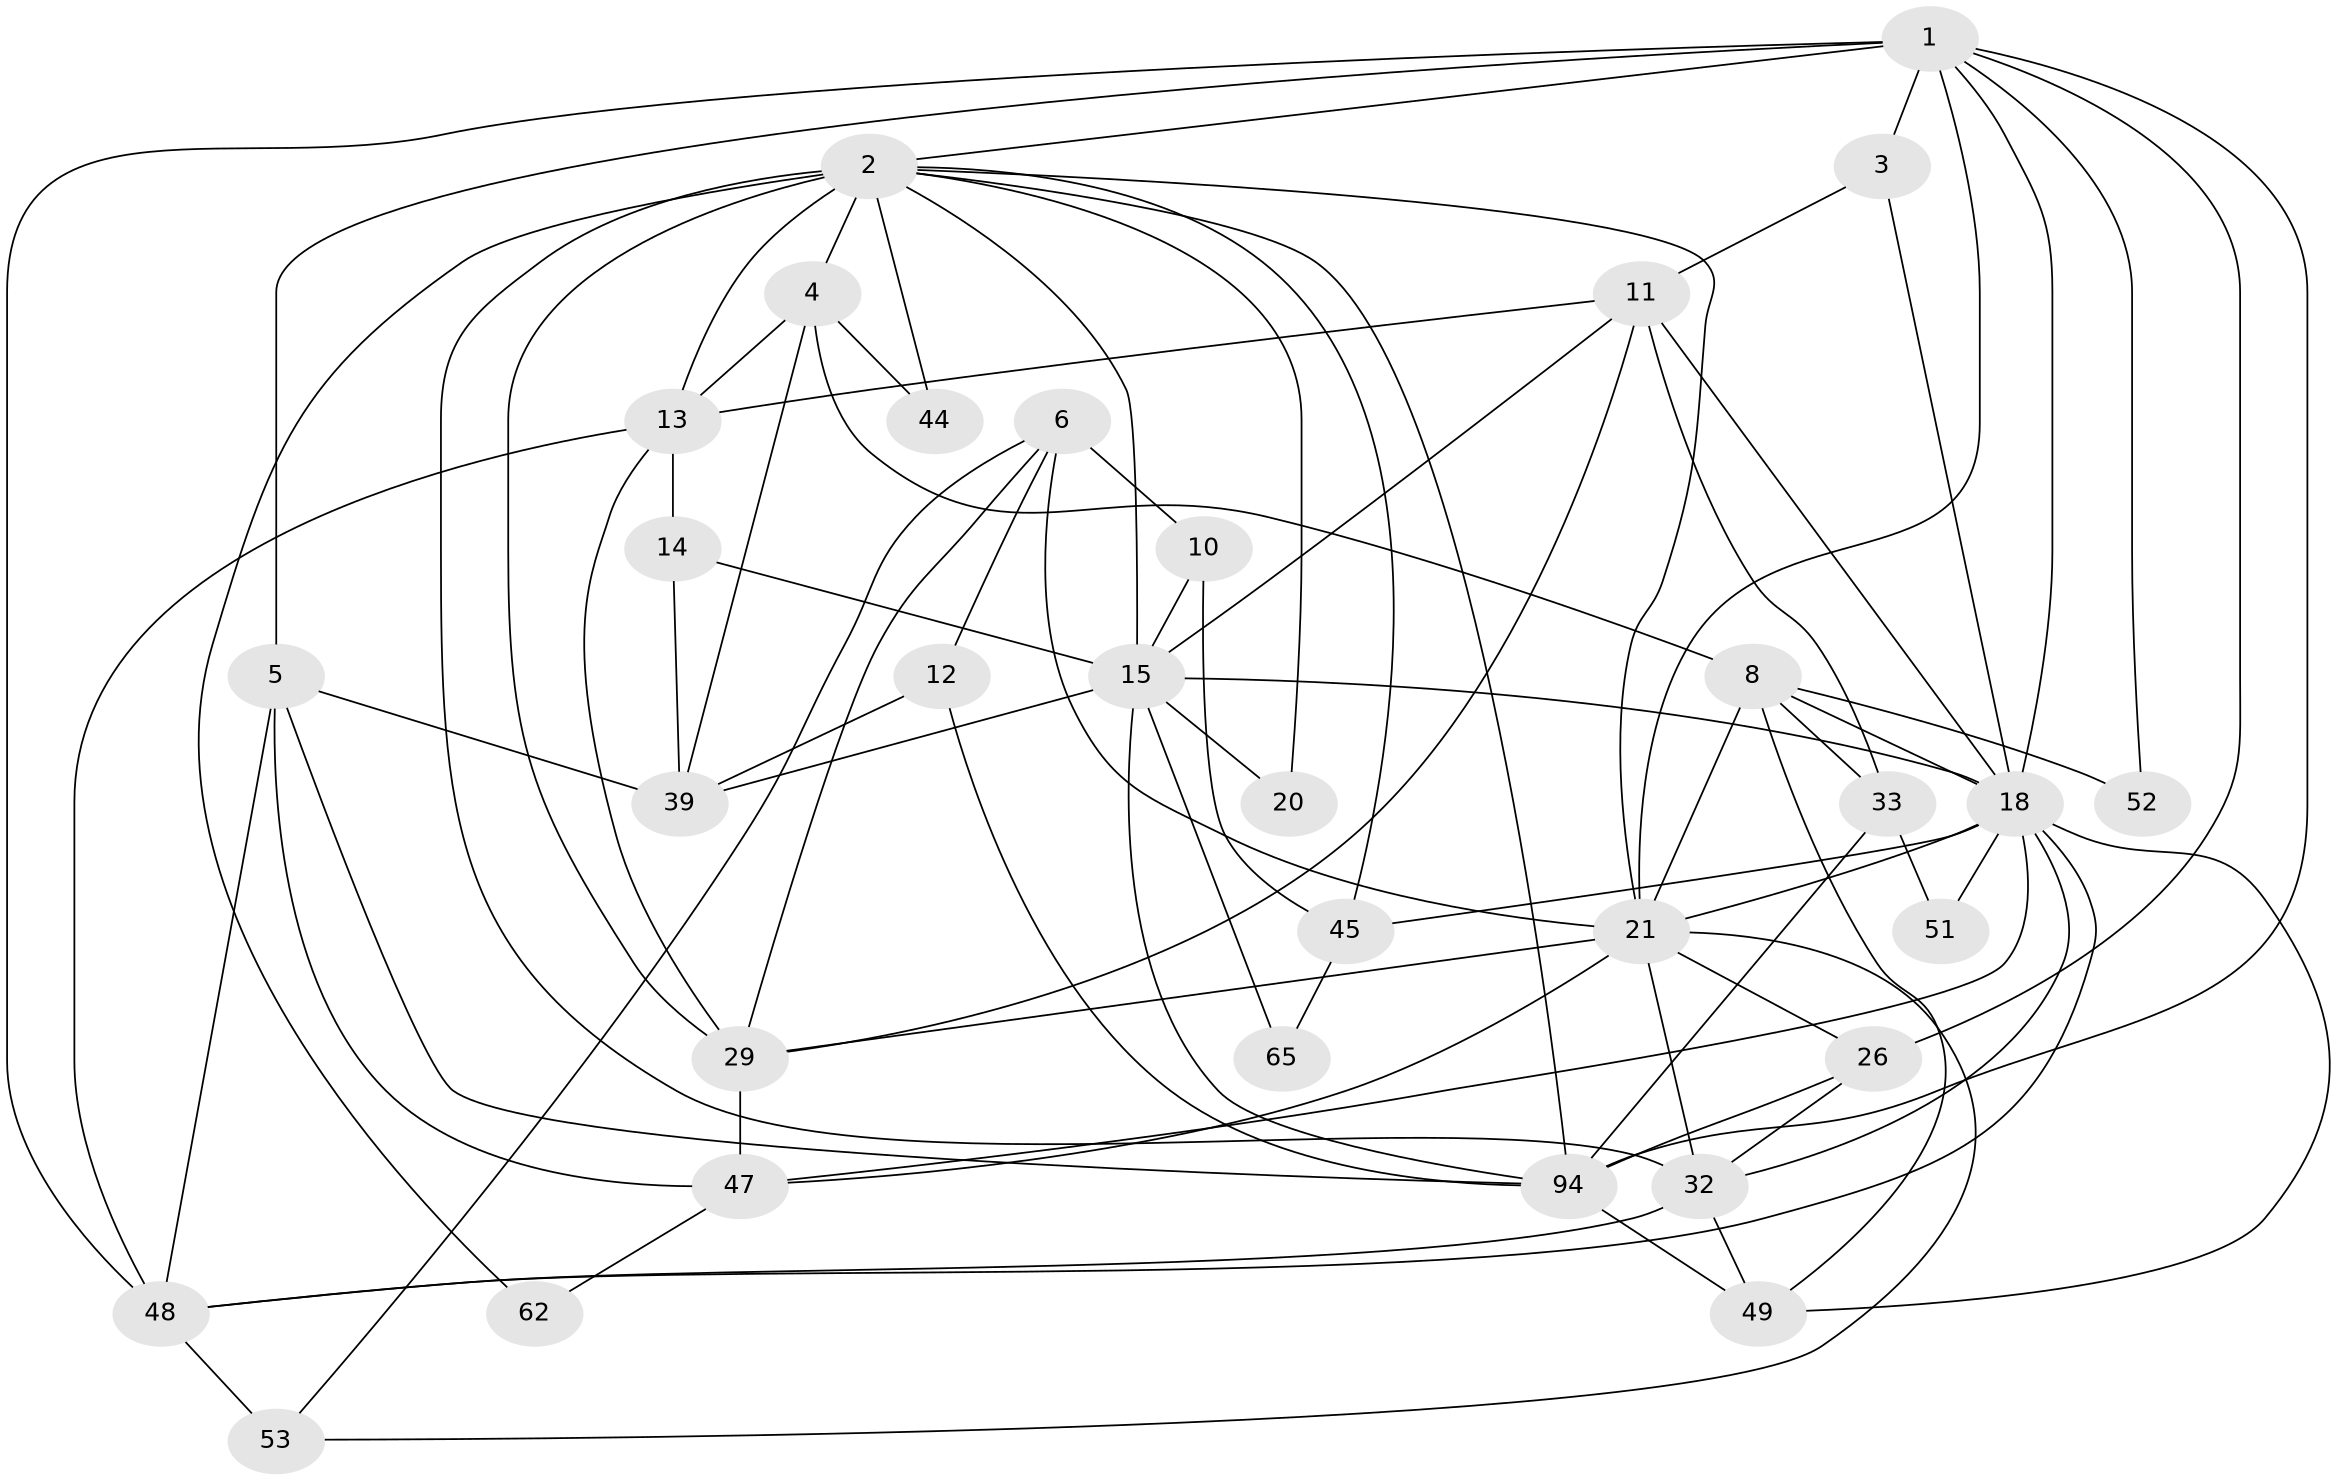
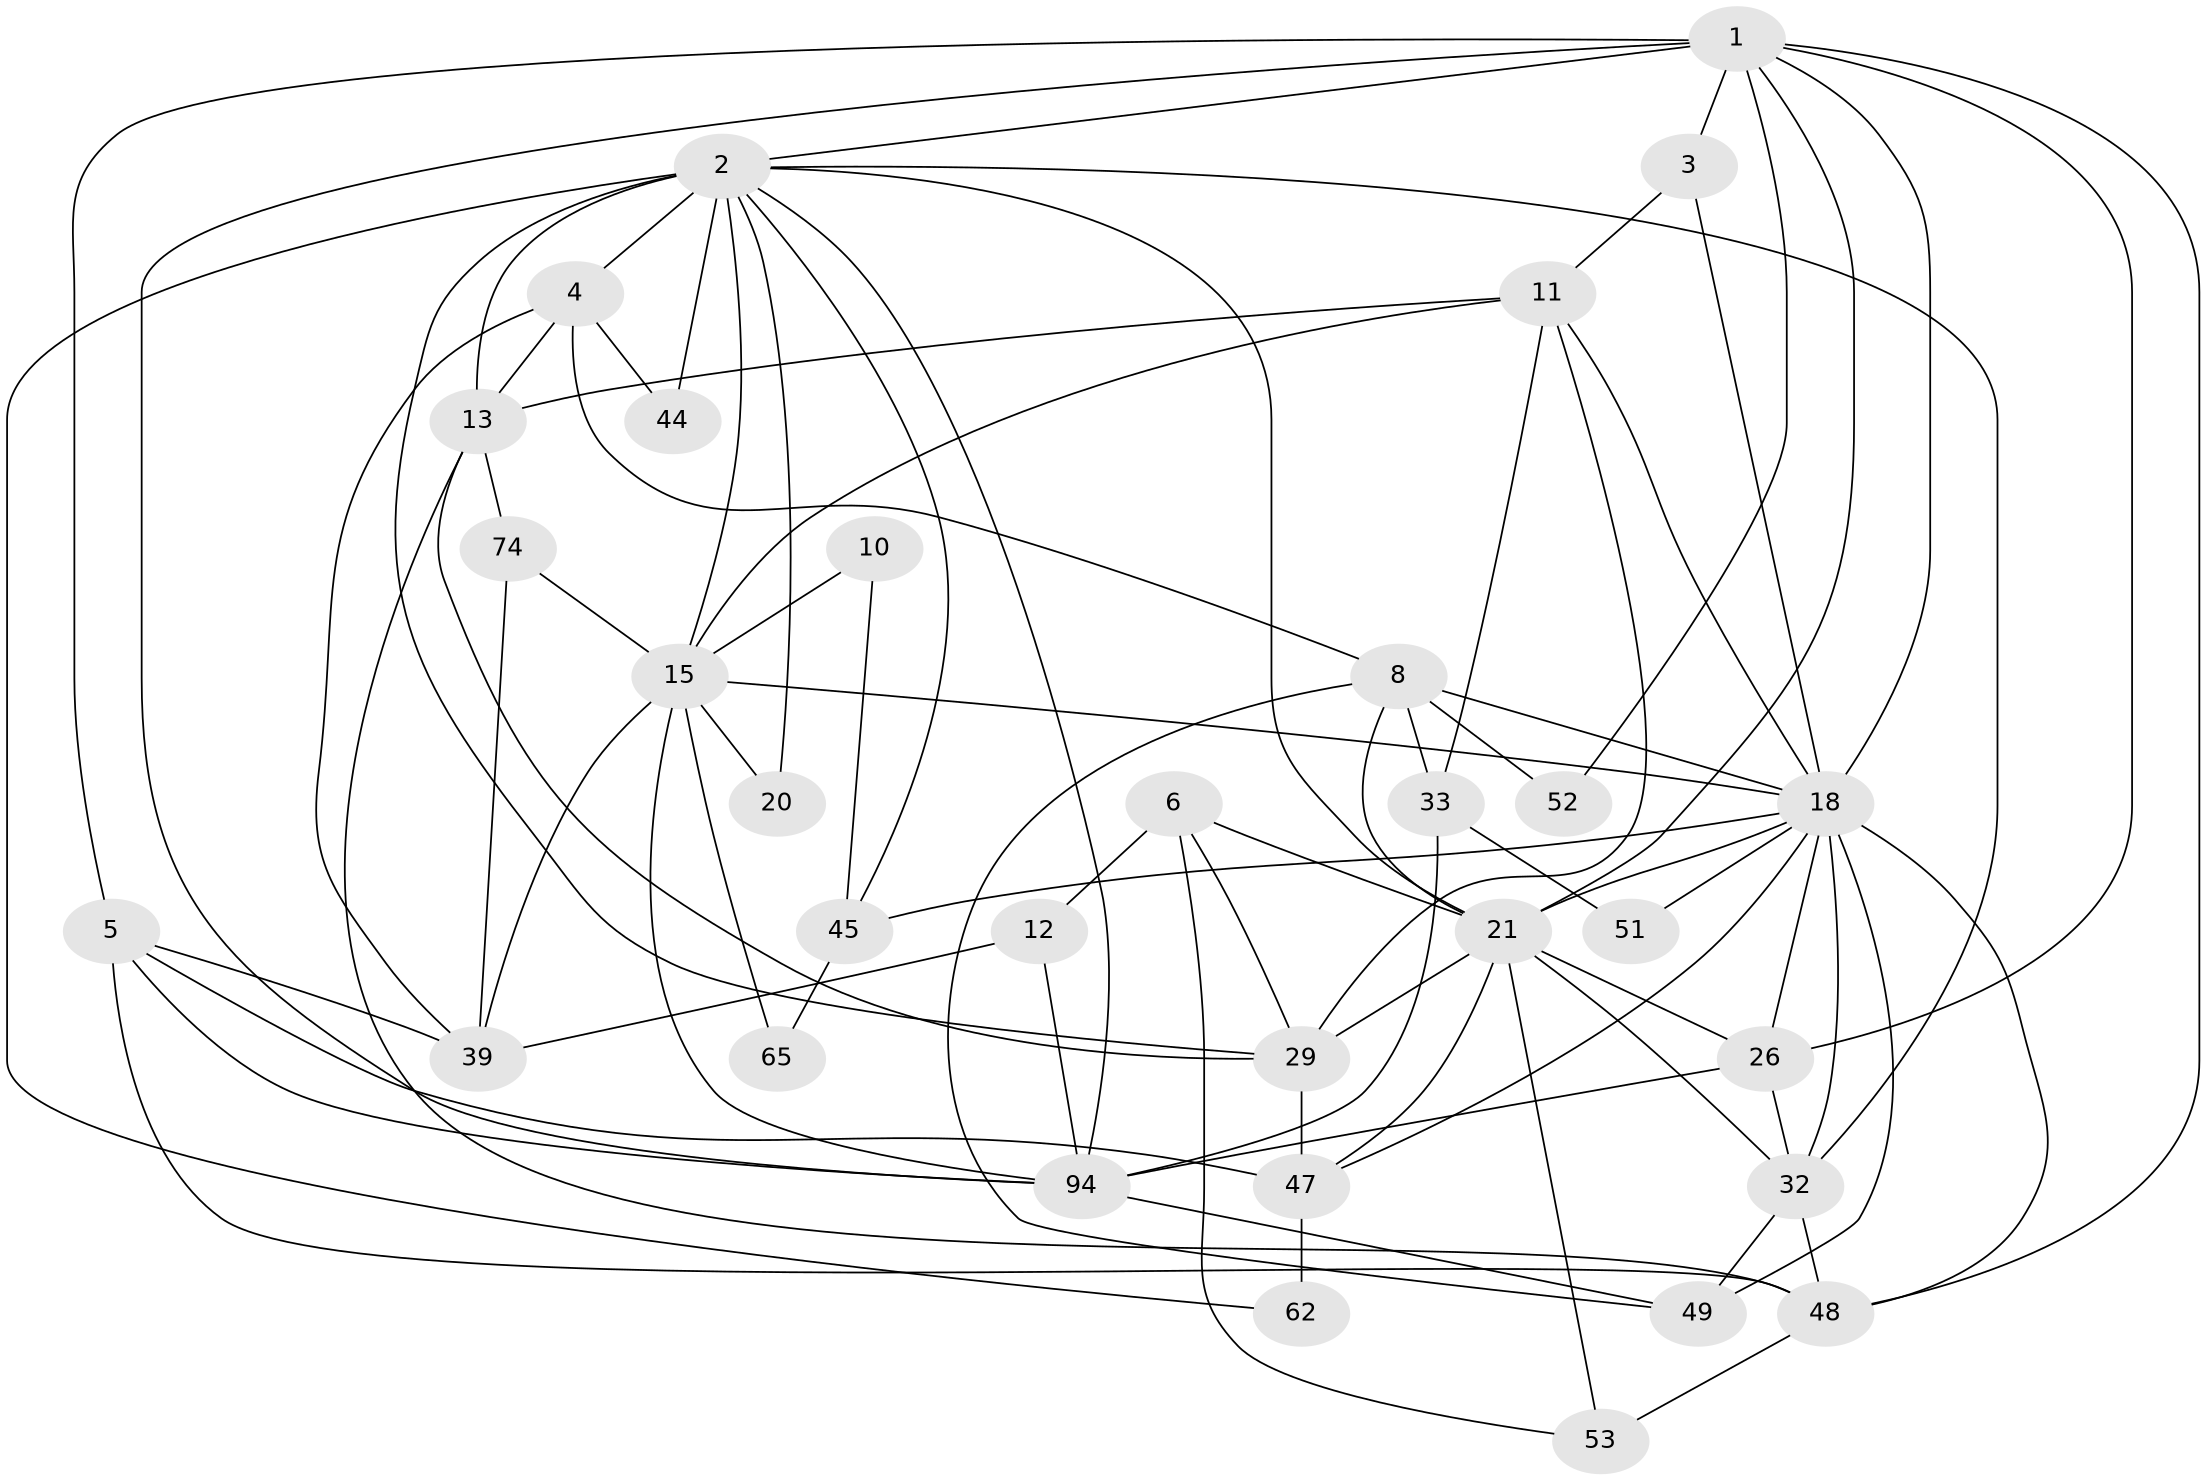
edge "6" -- "10": removed
node "14": label "14" -> "74"
edge "18" -- "26": added
